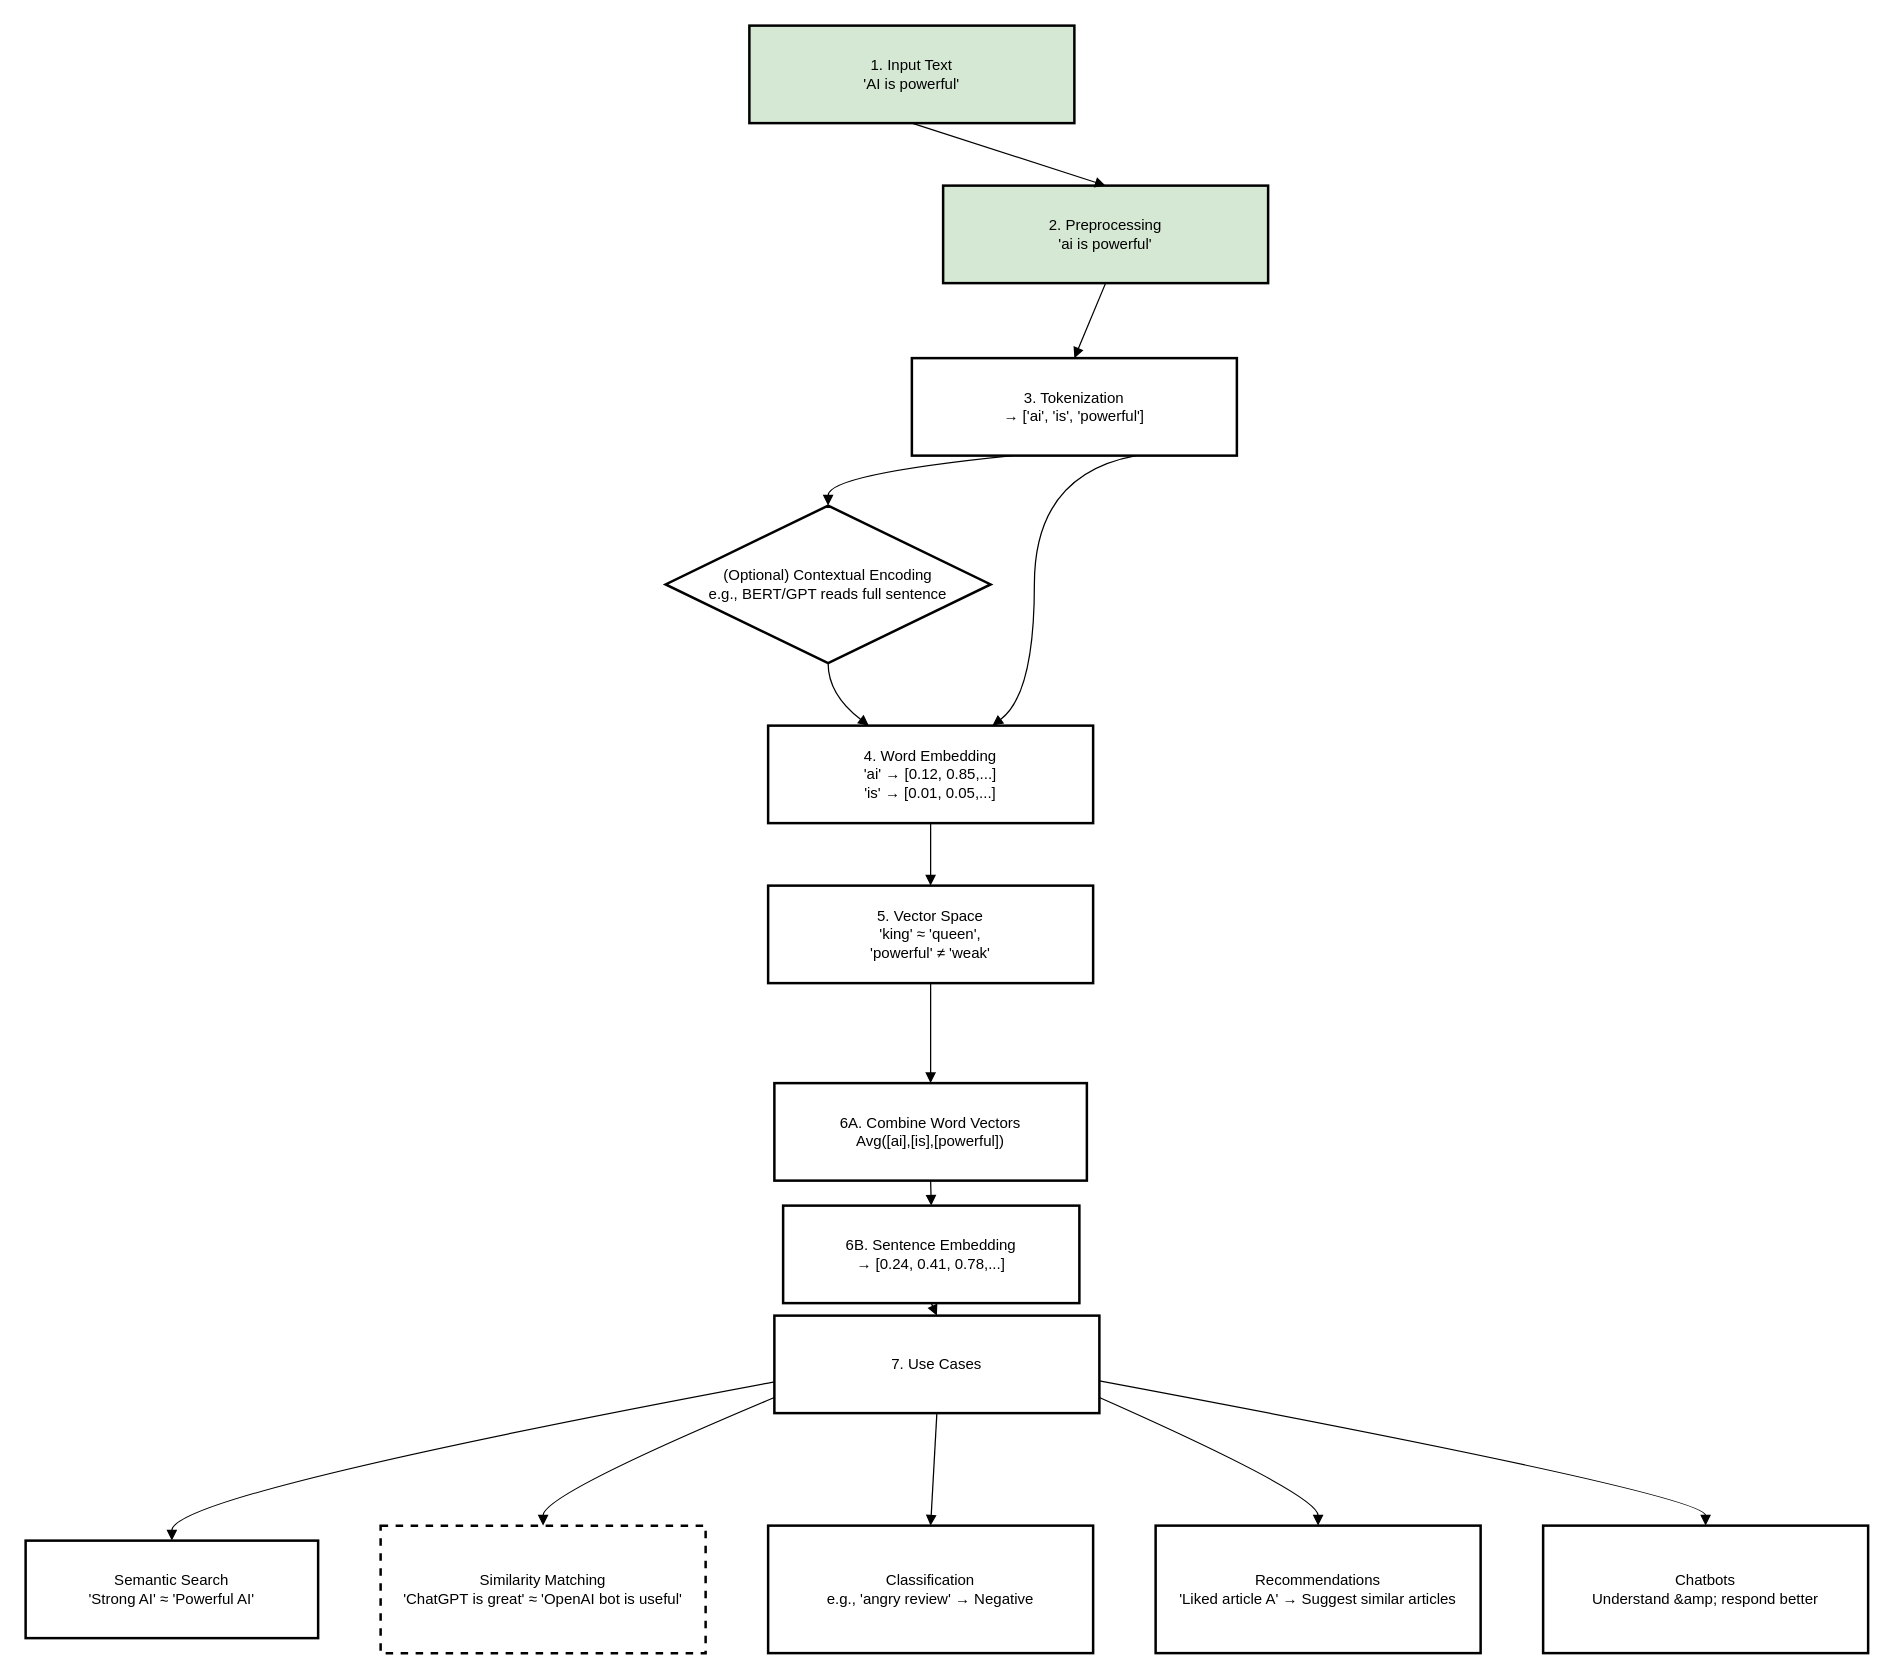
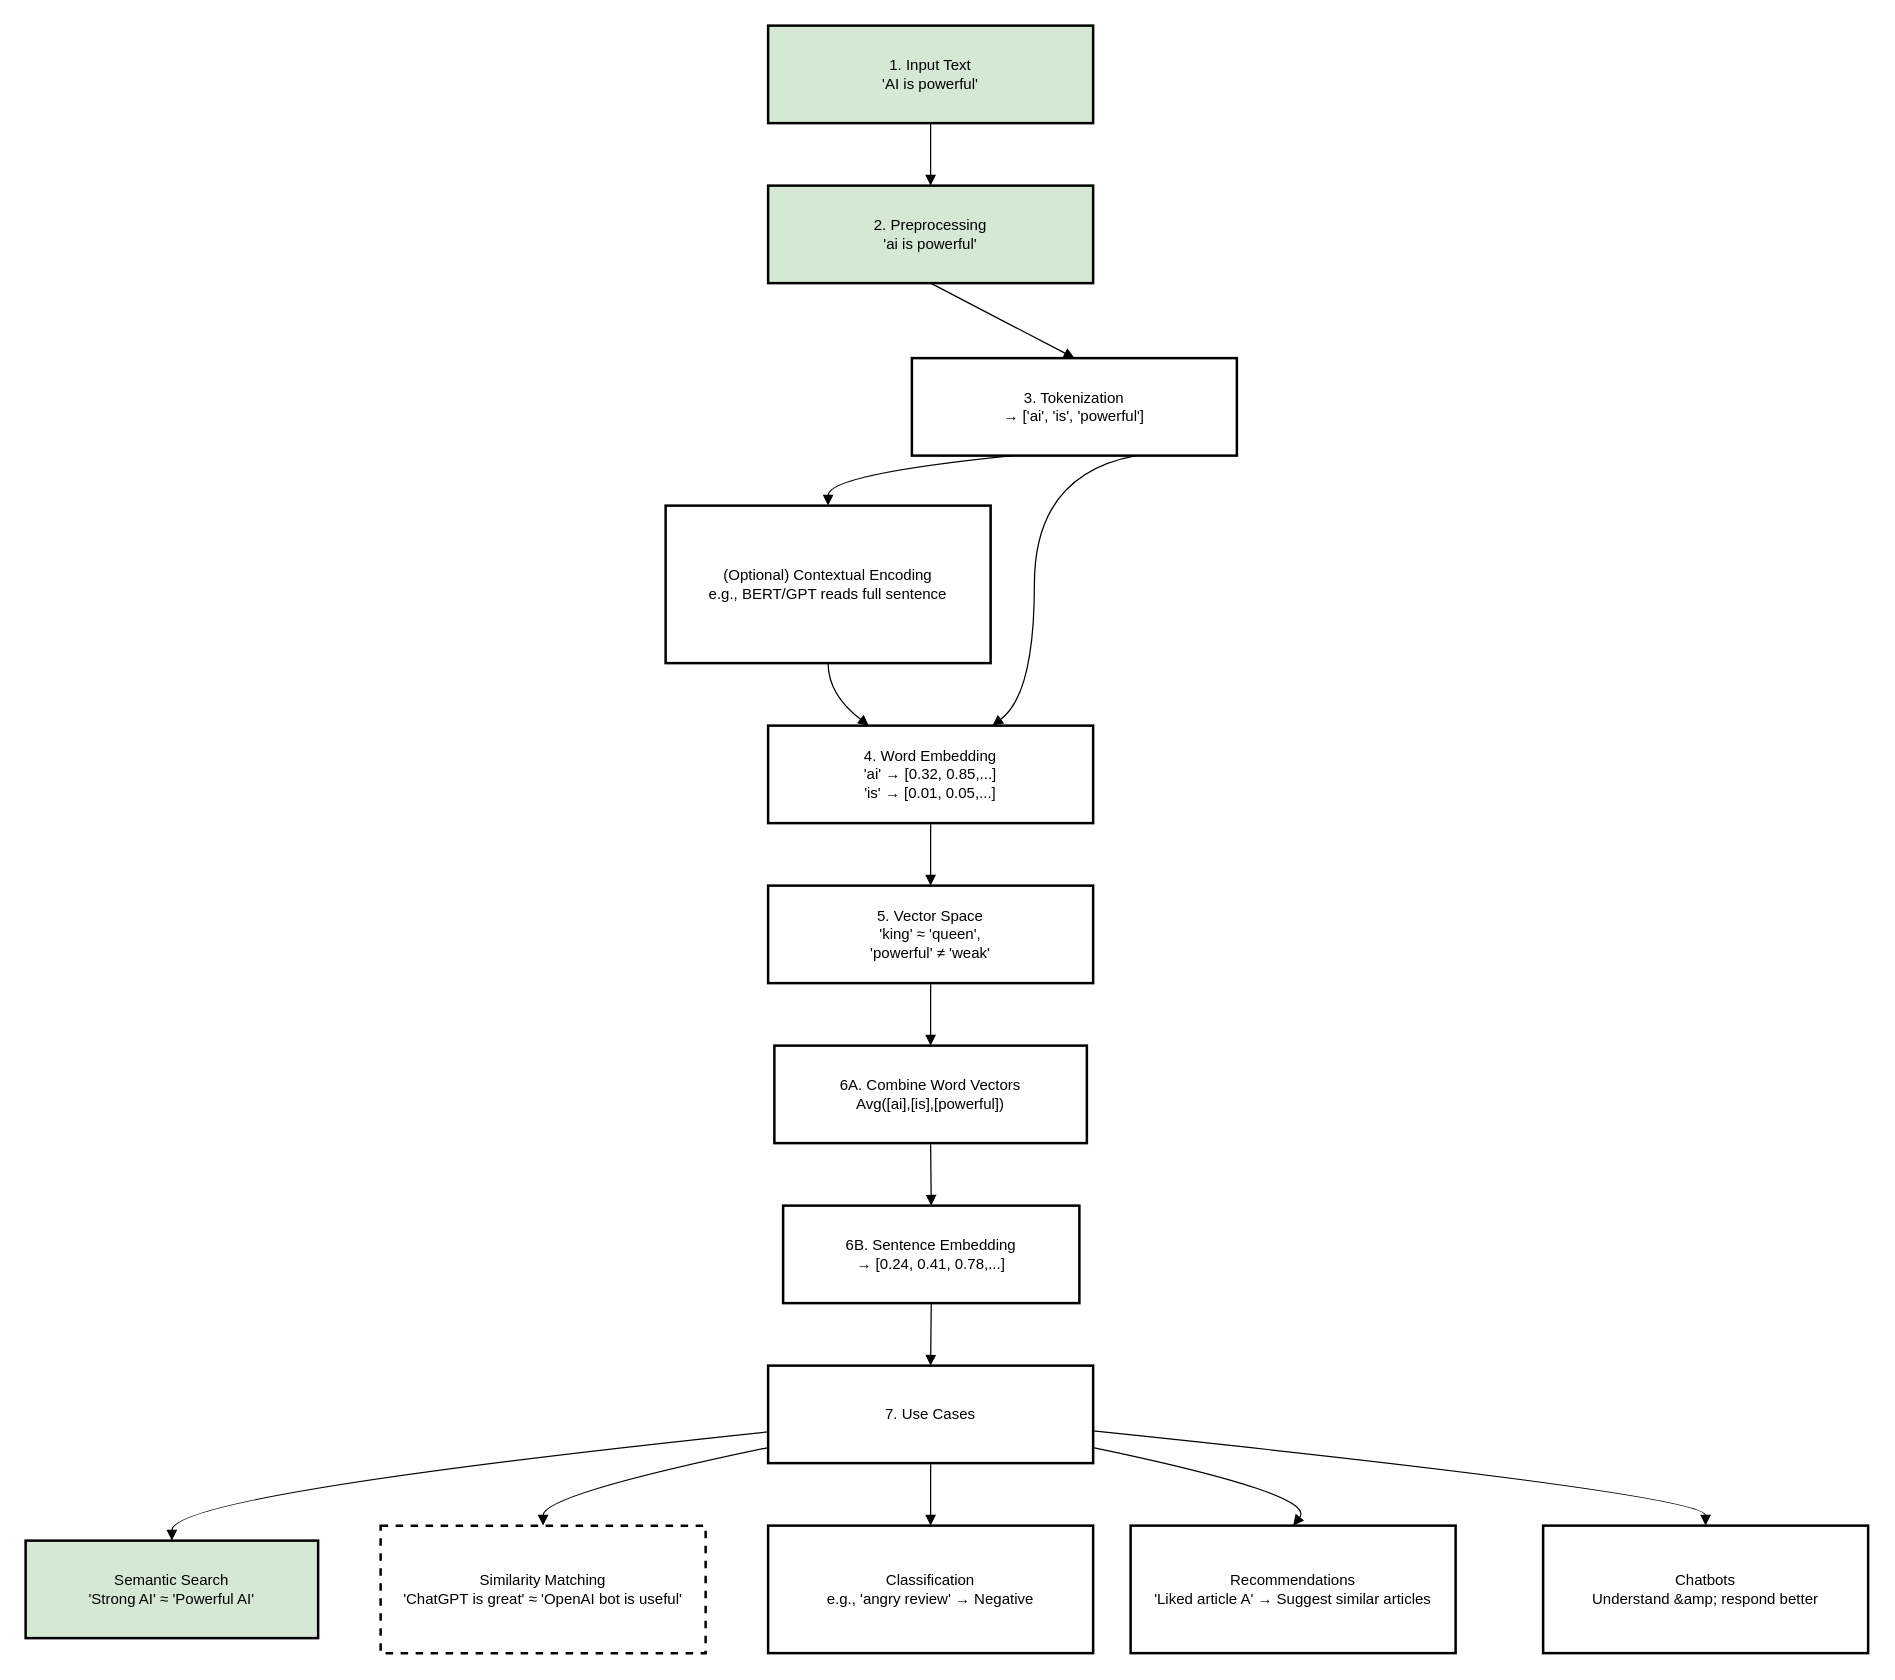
node "1. Input Text 'AI is powerful'": moved (912, 74) -> (931, 74)
node "2. Preprocessing 'ai is powerful'": moved (1106, 234) -> (931, 234)
node "(Optional) Contextual Encoding e.g., BERT/GPT reads full sentence": shape diamond -> rectangle
node "4. Word Embedding 'ai' → [0.12, 0.85,...] 'is' → [0.01, 0.05,...]": label "4. Word Embedding 'ai' → [0.12, 0.85,...] 'is' → [0.01, 0.05,...]" -> "4. Word Embedding 'ai' → [0.32, 0.85,...] 'is' → [0.01, 0.05,...]"
node "6A. Combine Word Vectors Avg([ai],[is],[powerful])": moved (931, 1132) -> (931, 1094)
node "7. Use Cases": moved (937, 1364) -> (931, 1414)
node "Semantic Search 'Strong AI' ≈ 'Powerful AI'": fillcolor #ffffff -> #d5e8d4
node "Recommendations 'Liked article A' → Suggest similar articles": moved (1318, 1589) -> (1293, 1589)
